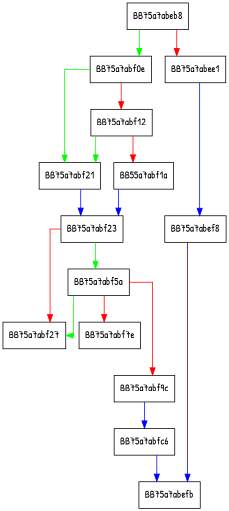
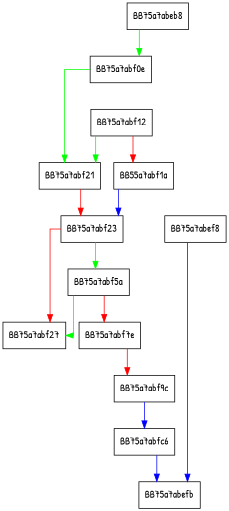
node "BB75a7abee1": removed
edge "BB75a7abf0e" -> "BB75a7abf12": removed
edge "BB75a7abf21" -> "BB75a7abf23": color blue -> red
edge "BB75a7abf5a" -> "BB75a7abf9c": now "BB75a7abf7e" -> "BB75a7abf9c"
